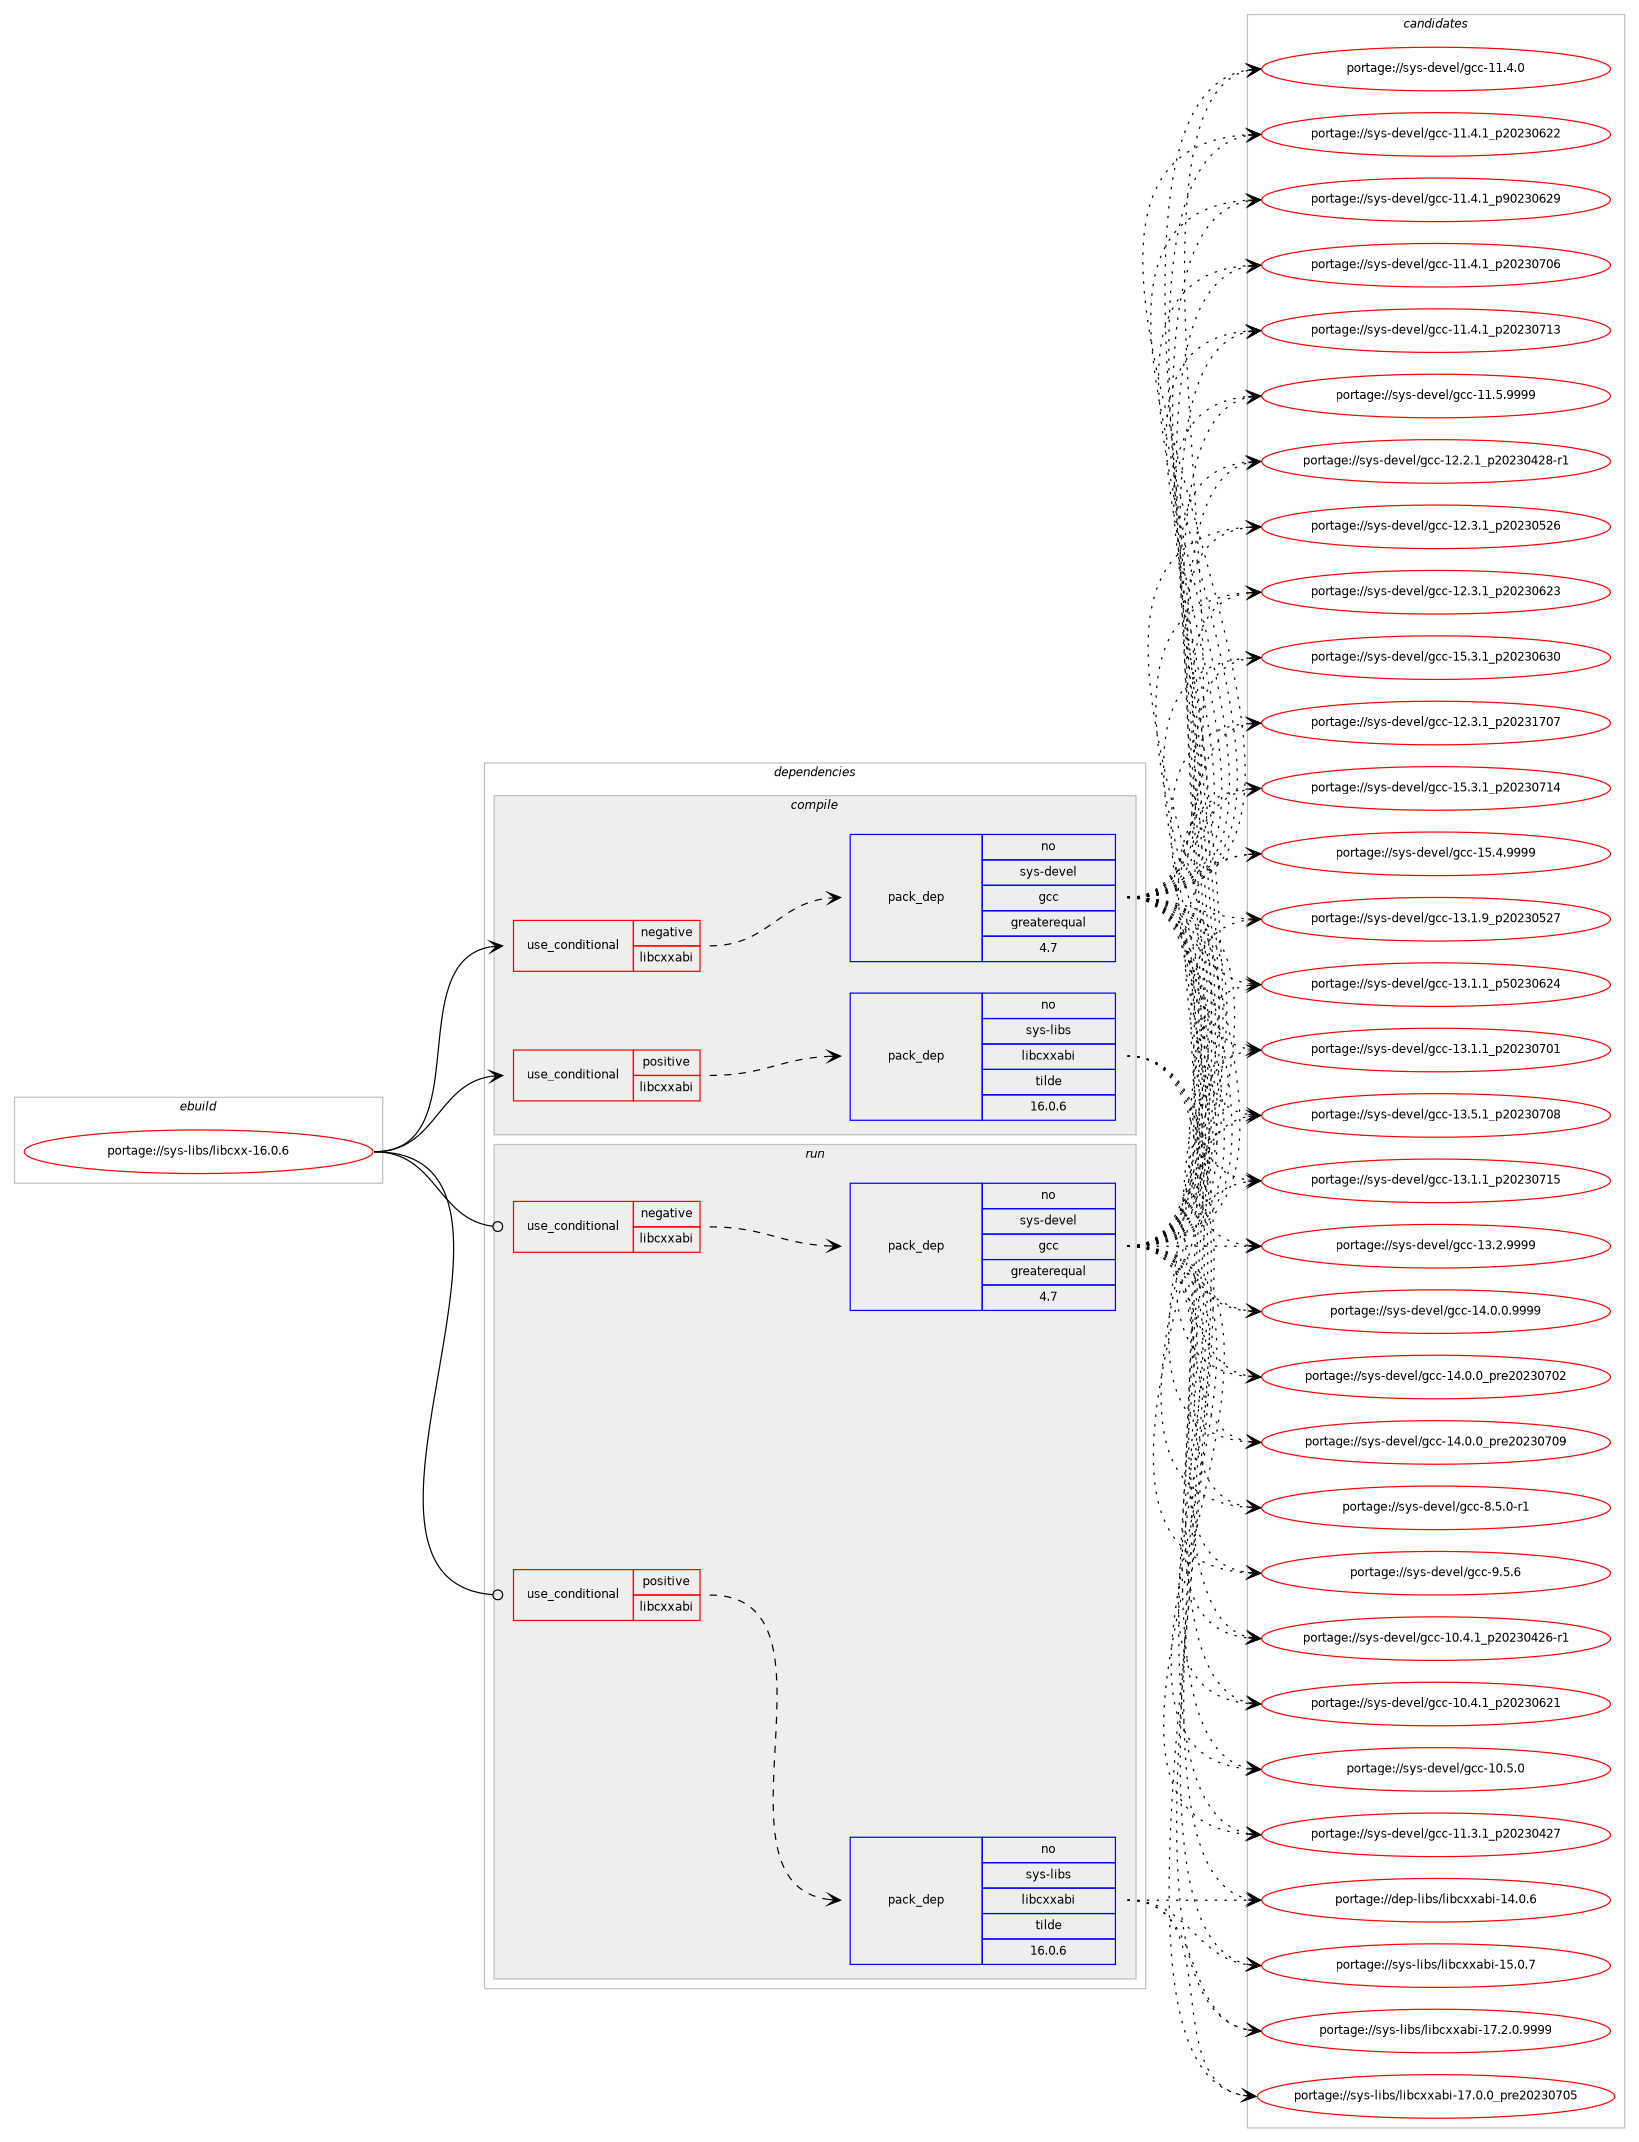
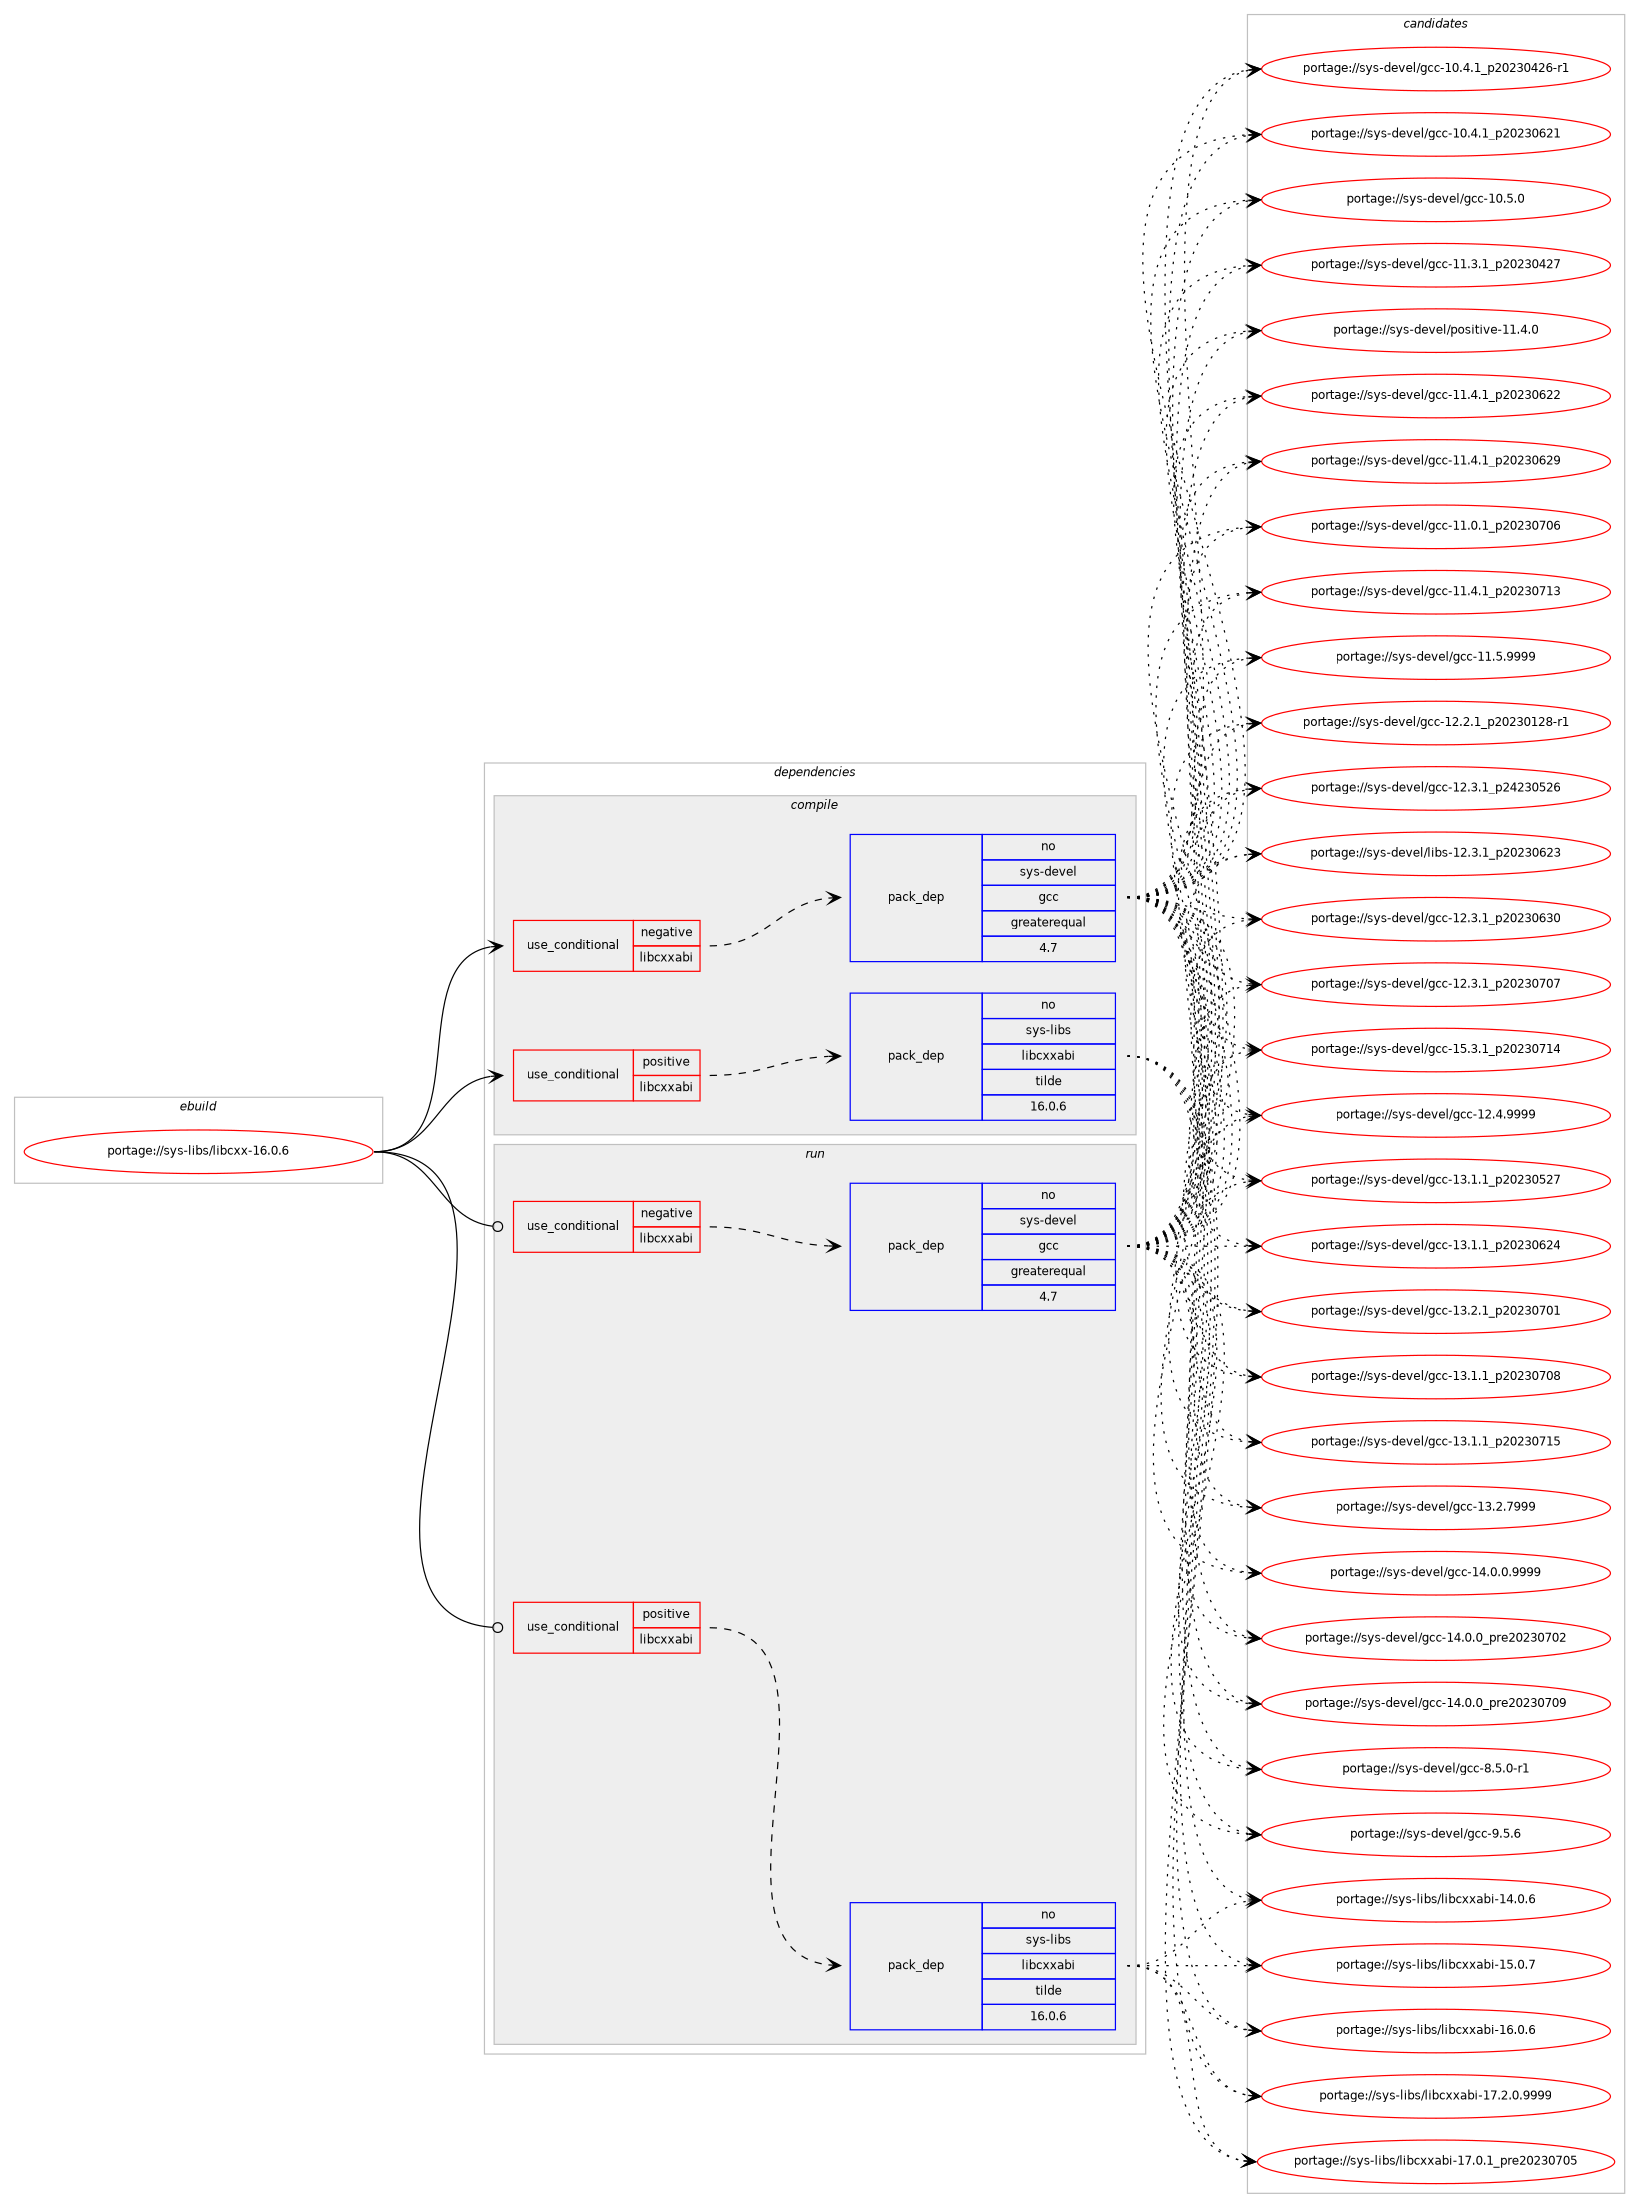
node "portage://sys-devel/gcc-11.4.0": label "portage://sys-devel/gcc-11.4.0" -> "portage://sys-devel/positive-11.4.0"
node "portage://sys-devel/gcc-11.4.1_p90230629": label "portage://sys-devel/gcc-11.4.1_p90230629" -> "portage://sys-devel/gcc-11.4.1_p20230629"
node "portage://sys-devel/gcc-11.4.1_p20230706": label "portage://sys-devel/gcc-11.4.1_p20230706" -> "portage://sys-devel/gcc-11.0.1_p20230706"
node "portage://sys-devel/gcc-12.2.1_p20230428-r1": label "portage://sys-devel/gcc-12.2.1_p20230428-r1" -> "portage://sys-devel/gcc-12.2.1_p20230128-r1"
node "portage://sys-devel/gcc-12.3.1_p20230526": label "portage://sys-devel/gcc-12.3.1_p20230526" -> "portage://sys-devel/gcc-12.3.1_p24230526"
node "portage://sys-devel/gcc-12.3.1_p20230623": label "portage://sys-devel/gcc-12.3.1_p20230623" -> "portage://sys-devel/libs-12.3.1_p20230623"
node "portage://sys-devel/gcc-15.3.1_p20230630": label "portage://sys-devel/gcc-15.3.1_p20230630" -> "portage://sys-devel/gcc-12.3.1_p20230630"
node "portage://sys-devel/gcc-12.3.1_p20231707": label "portage://sys-devel/gcc-12.3.1_p20231707" -> "portage://sys-devel/gcc-12.3.1_p20230707"
node "portage://sys-devel/gcc-15.4.9999": label "portage://sys-devel/gcc-15.4.9999" -> "portage://sys-devel/gcc-12.4.9999"
node "portage://sys-devel/gcc-13.1.9_p20230527": label "portage://sys-devel/gcc-13.1.9_p20230527" -> "portage://sys-devel/gcc-13.1.1_p20230527"
node "portage://sys-devel/gcc-13.1.1_p50230624": label "portage://sys-devel/gcc-13.1.1_p50230624" -> "portage://sys-devel/gcc-13.1.1_p20230624"
node "portage://sys-devel/gcc-13.1.1_p20230701": label "portage://sys-devel/gcc-13.1.1_p20230701" -> "portage://sys-devel/gcc-13.2.1_p20230701"
node "portage://sys-devel/gcc-13.5.1_p20230708": label "portage://sys-devel/gcc-13.5.1_p20230708" -> "portage://sys-devel/gcc-13.1.1_p20230708"
node "portage://sys-devel/gcc-13.2.9999": label "portage://sys-devel/gcc-13.2.9999" -> "portage://sys-devel/gcc-13.2.7999"
node "portage://dep-libs/libcxxabi-14.0.6": label "portage://dep-libs/libcxxabi-14.0.6" -> "portage://sys-libs/libcxxabi-14.0.6"
node "portage://sys-libs/libcxxabi-16.0.6": added
node "portage://sys-libs/libcxxabi-17.0.0_pre20230705": label "portage://sys-libs/libcxxabi-17.0.0_pre20230705" -> "portage://sys-libs/libcxxabi-17.0.1_pre20230705"
